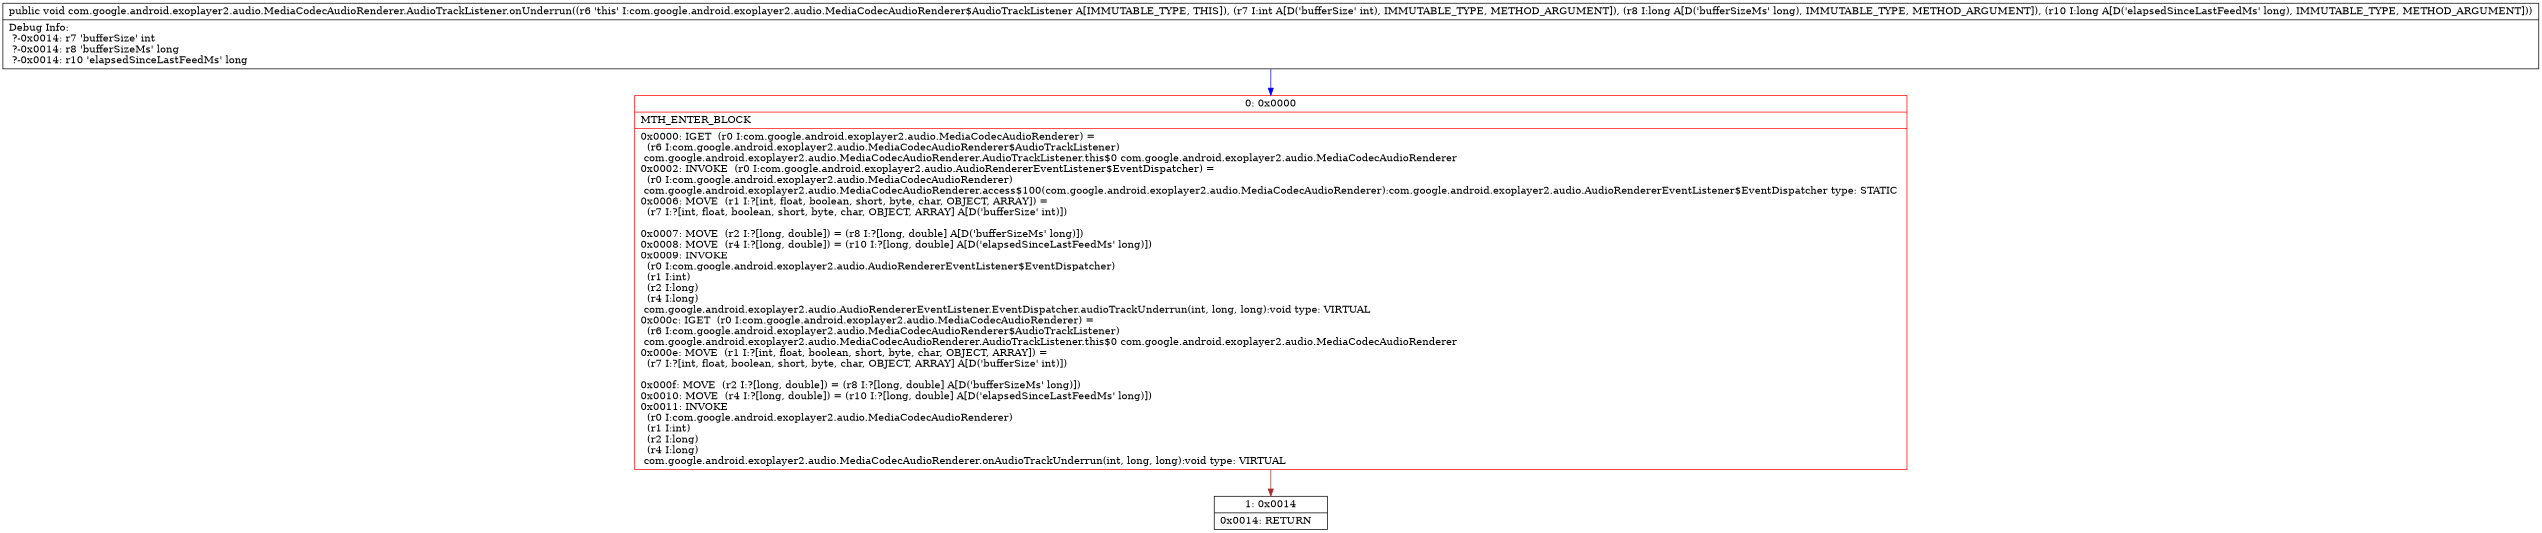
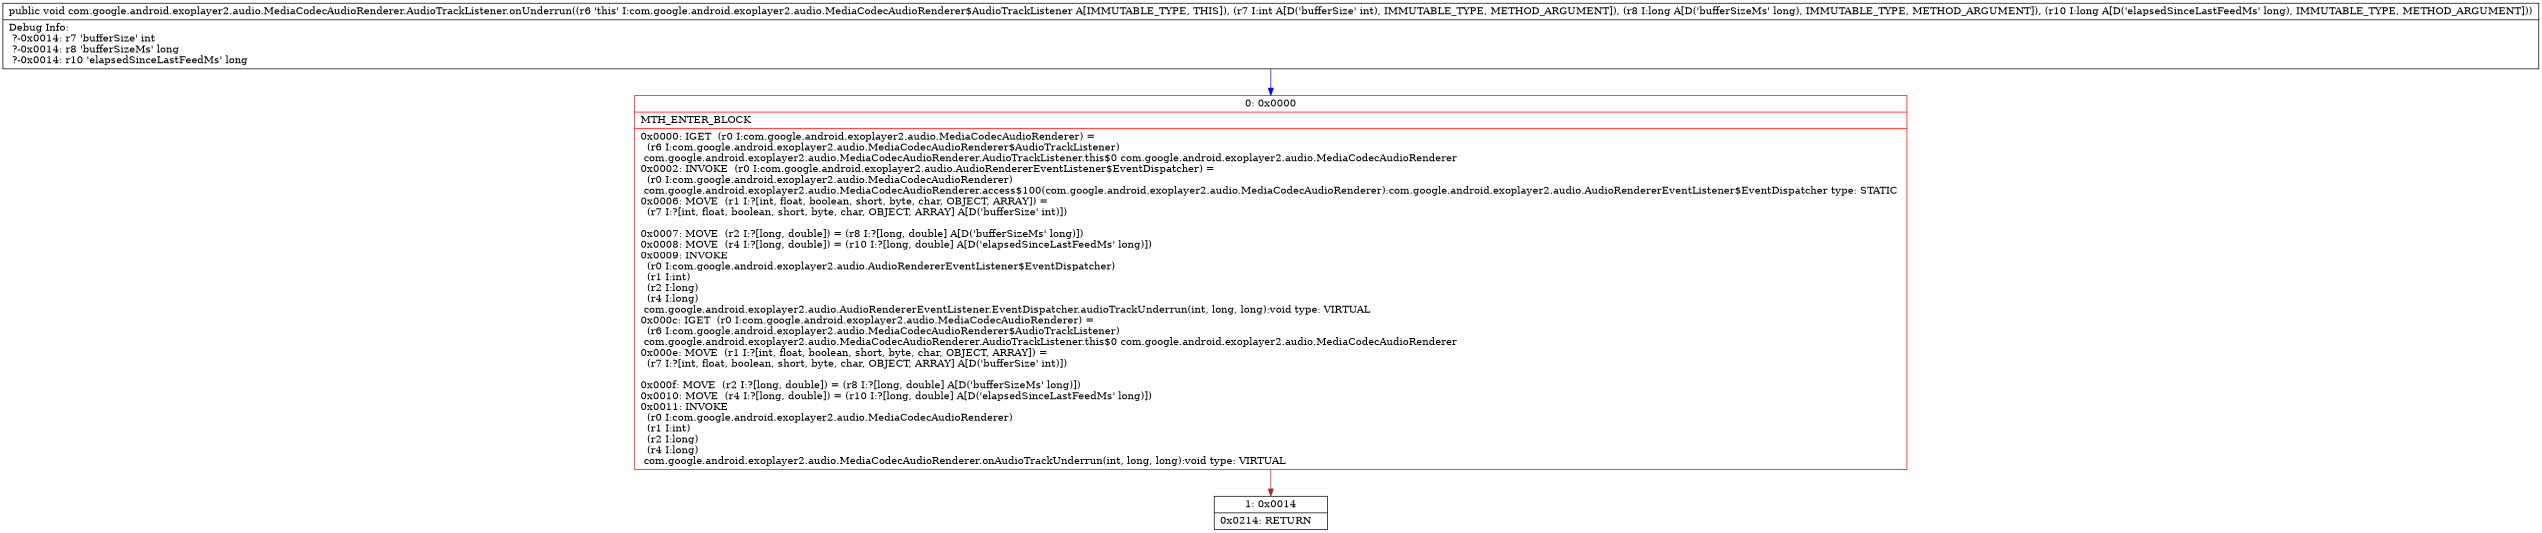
node "1: 0x0014": text "0x0014: RETURN" -> "0x0214: RETURN"
